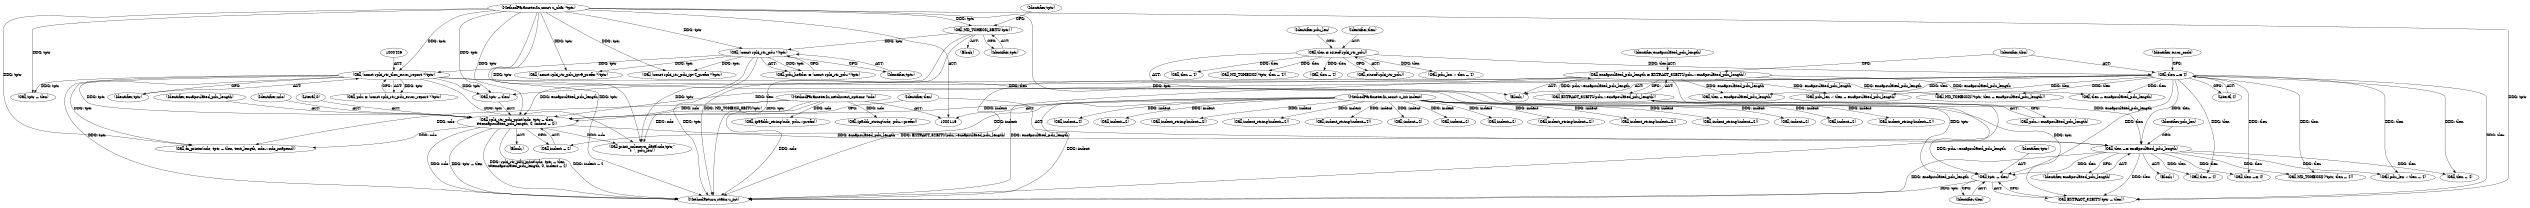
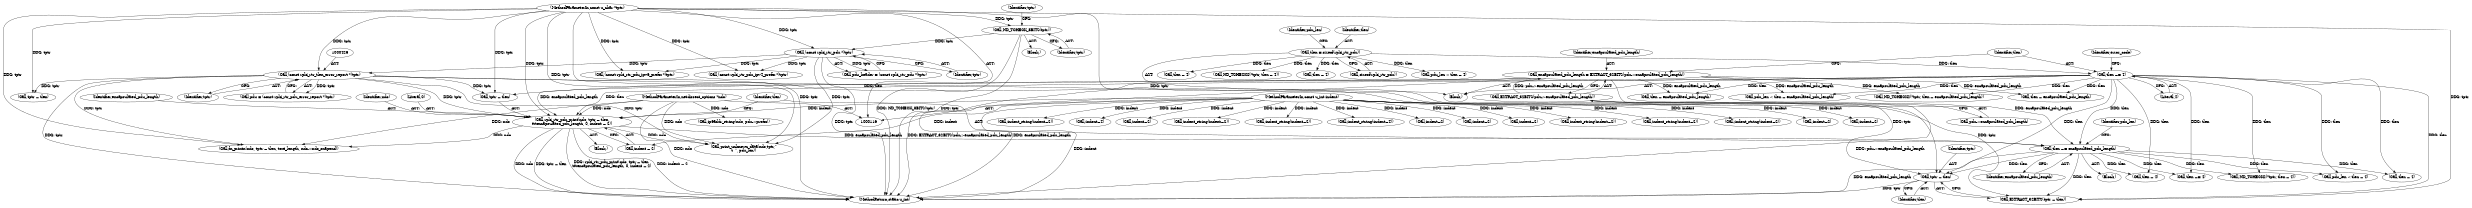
node "(Call,ipaddr_string(ndo, pdu->prefix))": removed
